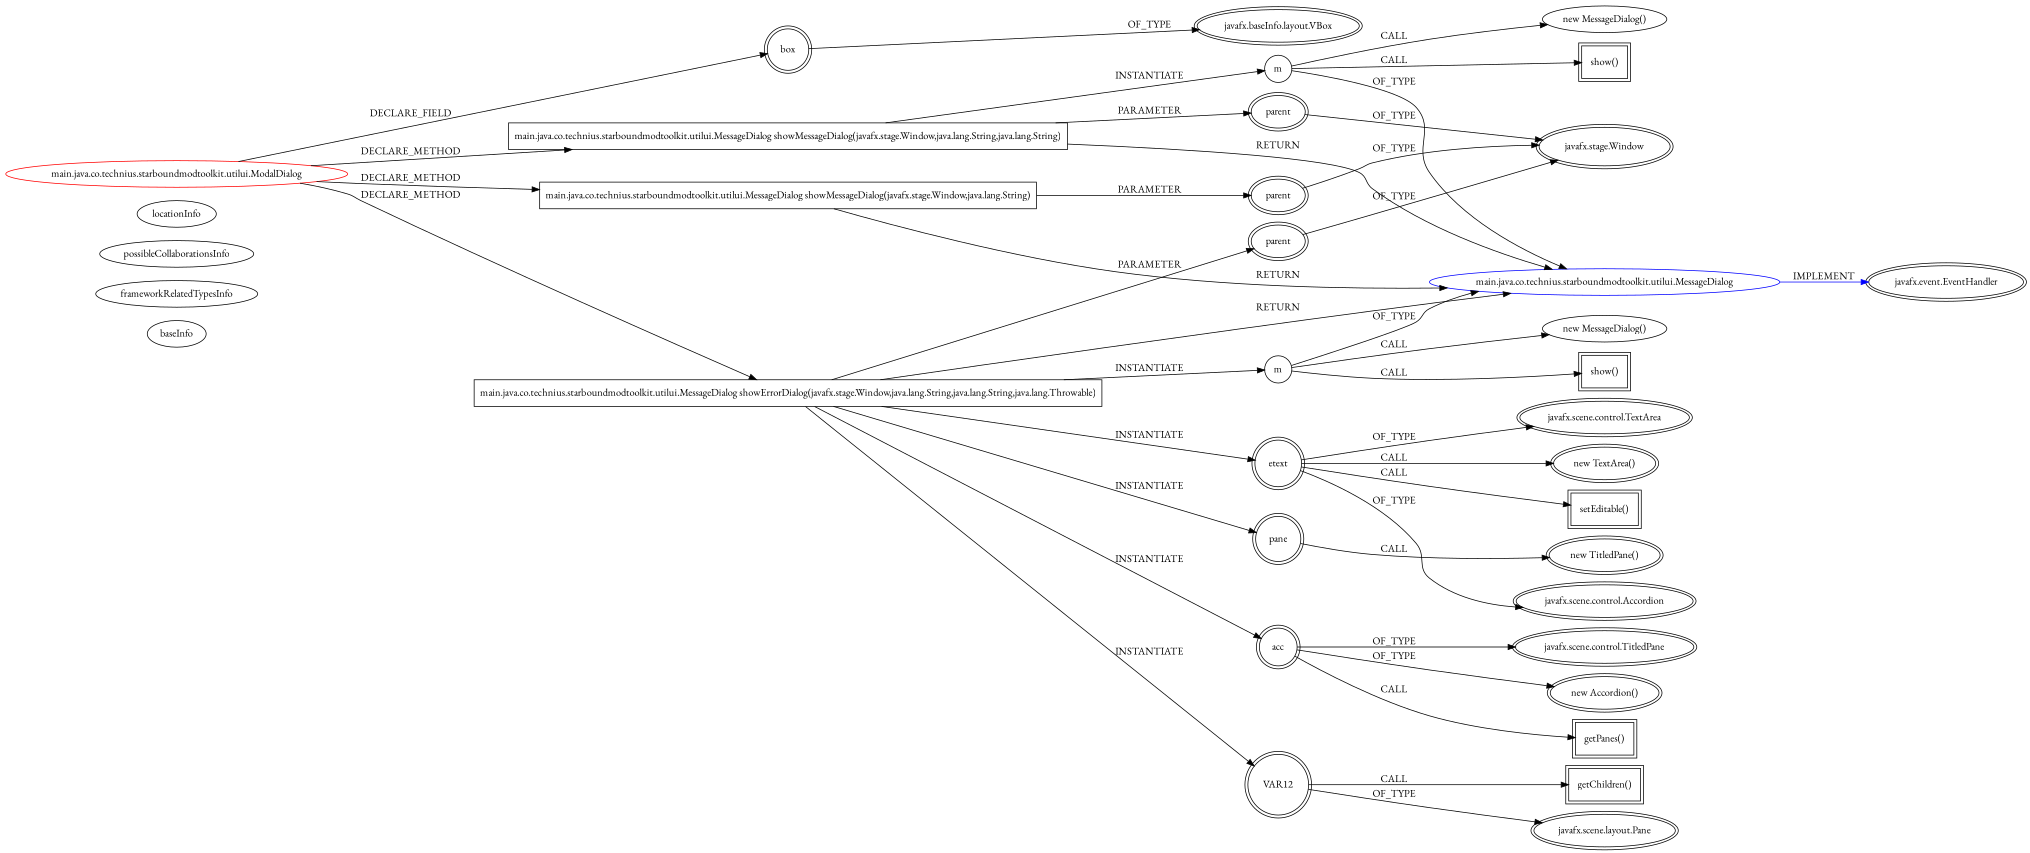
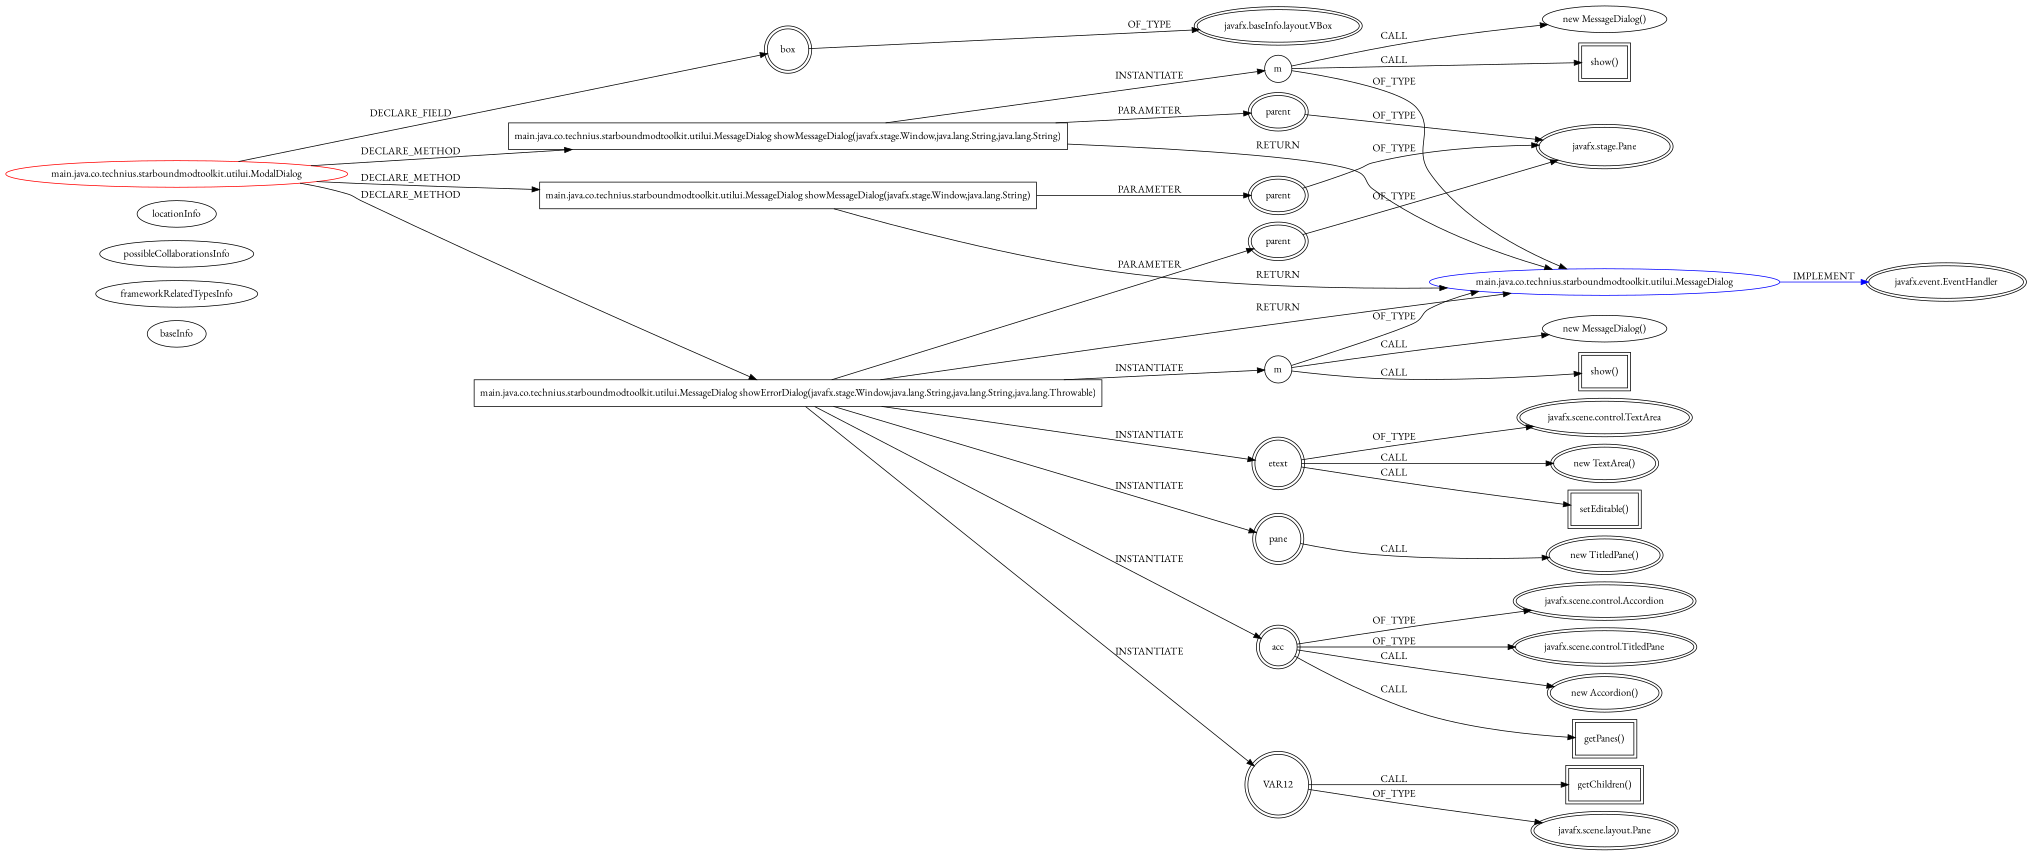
node "javafx.stage.Window": label "javafx.stage.Window" -> "javafx.stage.Pane"
edge "etext" -> "javafx.scene.control.Accordion": now "acc" -> "javafx.scene.control.Accordion"
edge "acc" -> "new Accordion()": label "OF_TYPE" -> "CALL"
